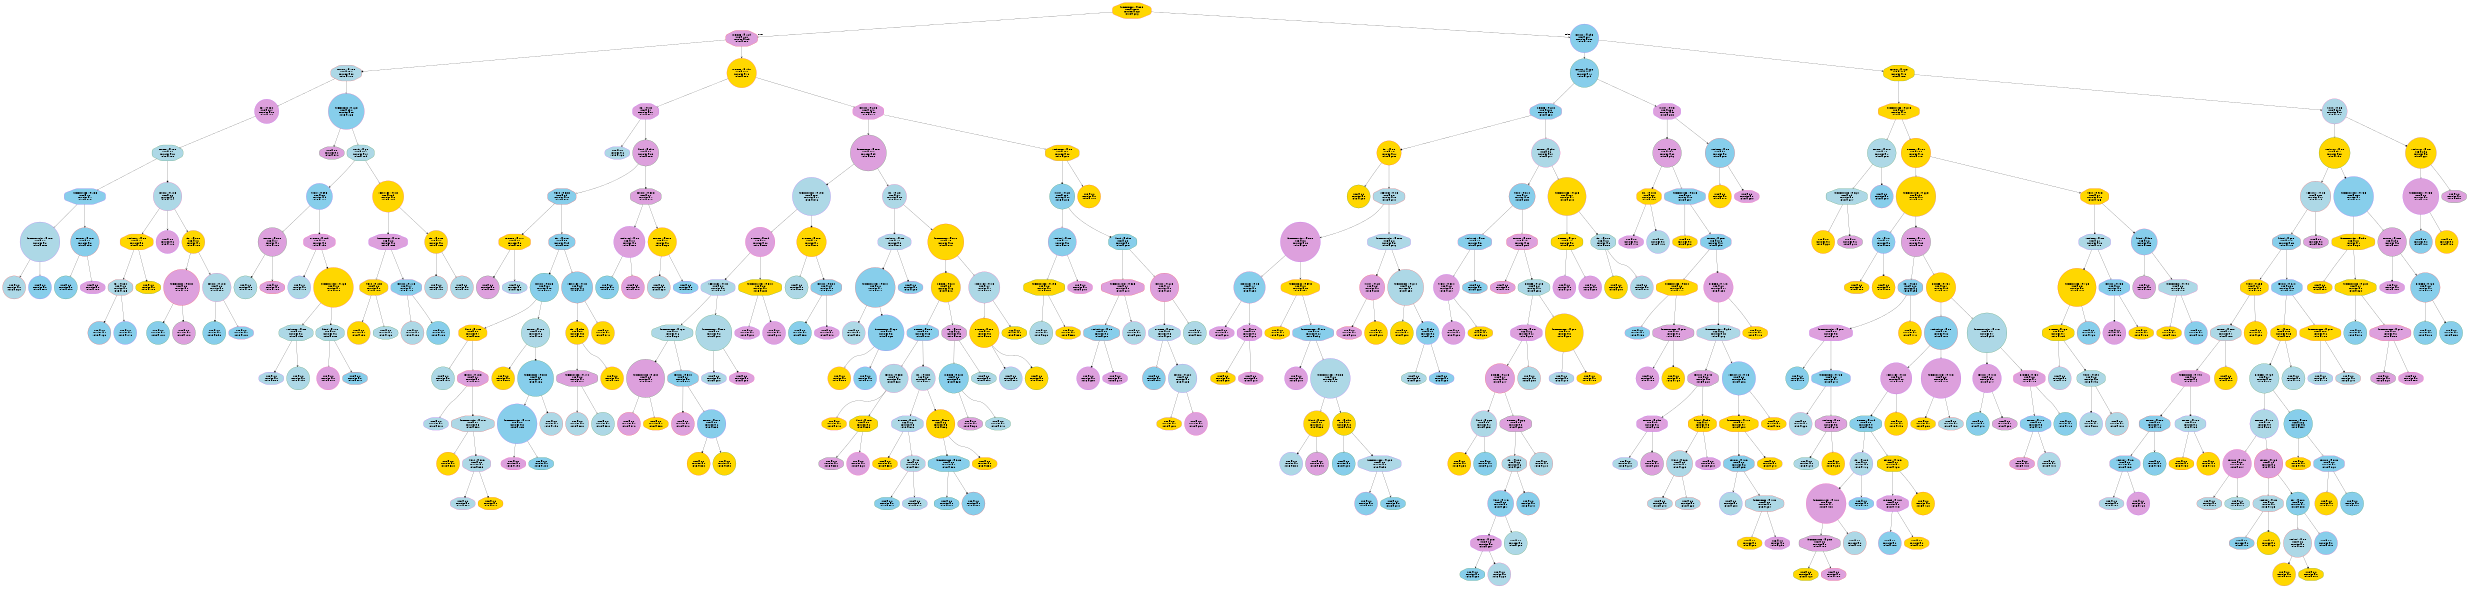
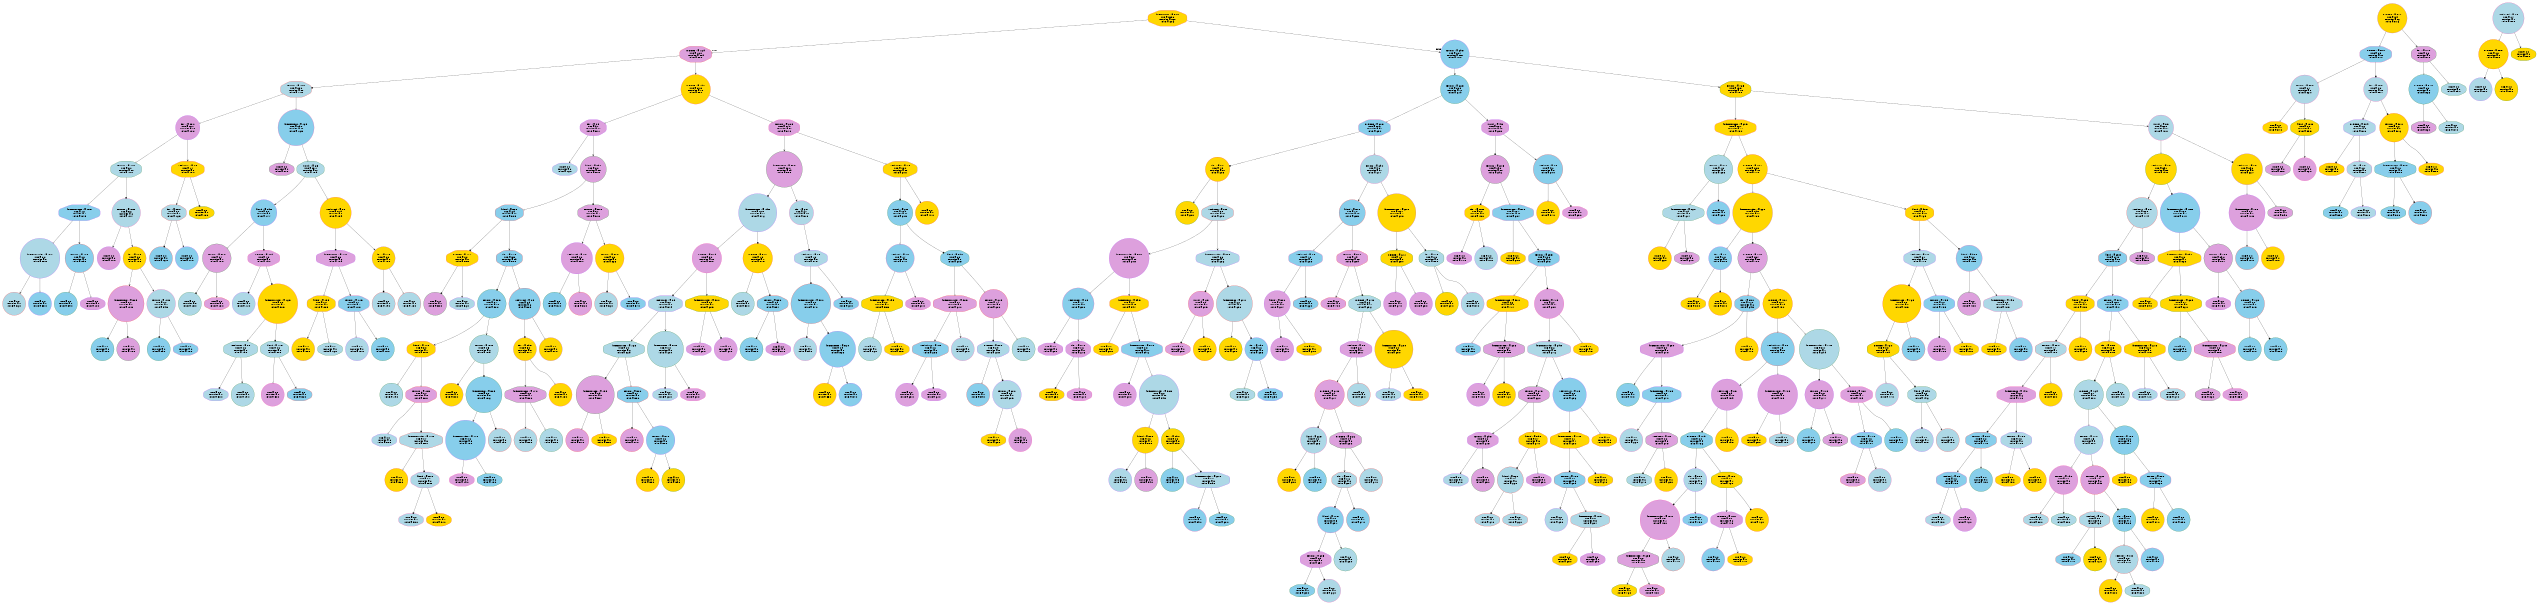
edge "temp_2 <= 41.5 mse = 3.6 samples = 6 value = 41.7" -> "week_Sun <= 0.5 mse = 4.7 samples = 3 value = 45.0": now "day <= 18.0 mse = 11.7 samples = 13 value = 41.2" -> "week_Sun <= 0.5 mse = 4.7 samples = 3 value = 45.0"
node "forecast_acc <= 57.5 mse = 4.5 samples = 20 value = 54.0": removed
node "mse = 0.0 samples = 1 value = 43.0": color red -> purple
node "mse = 0.0 samples = 1 value = 82.0": fillcolor gold -> lightblue
